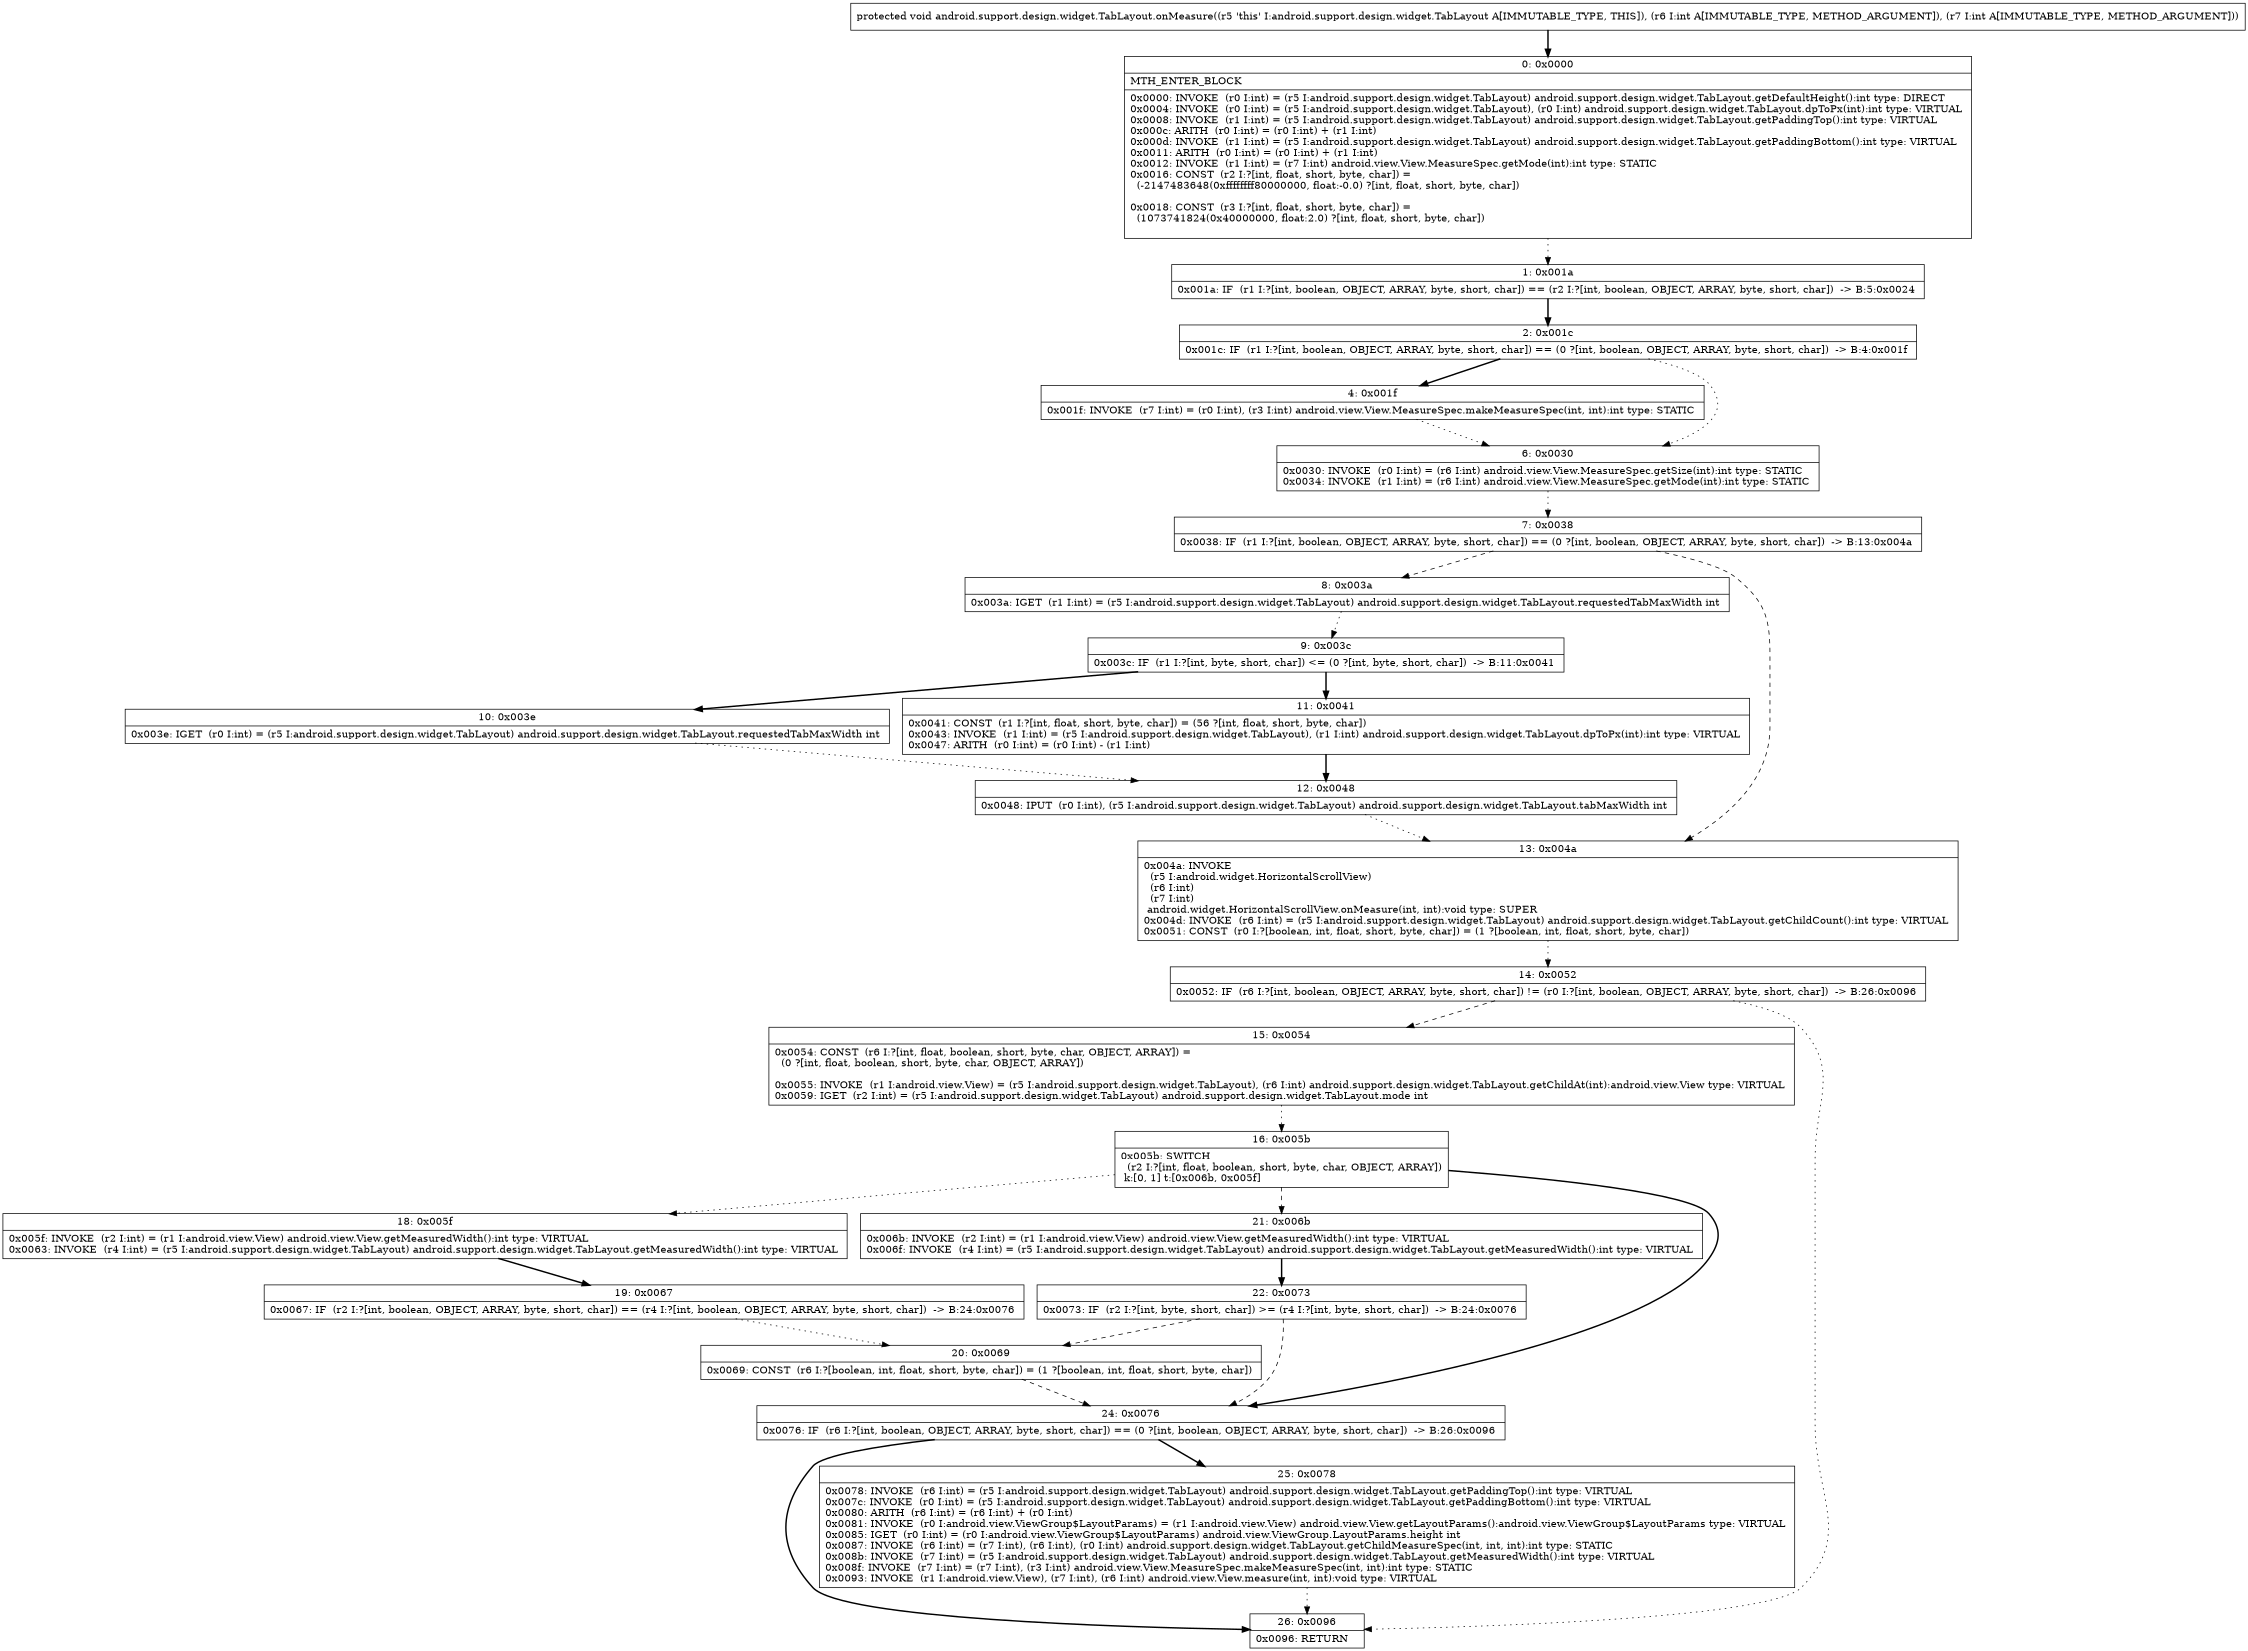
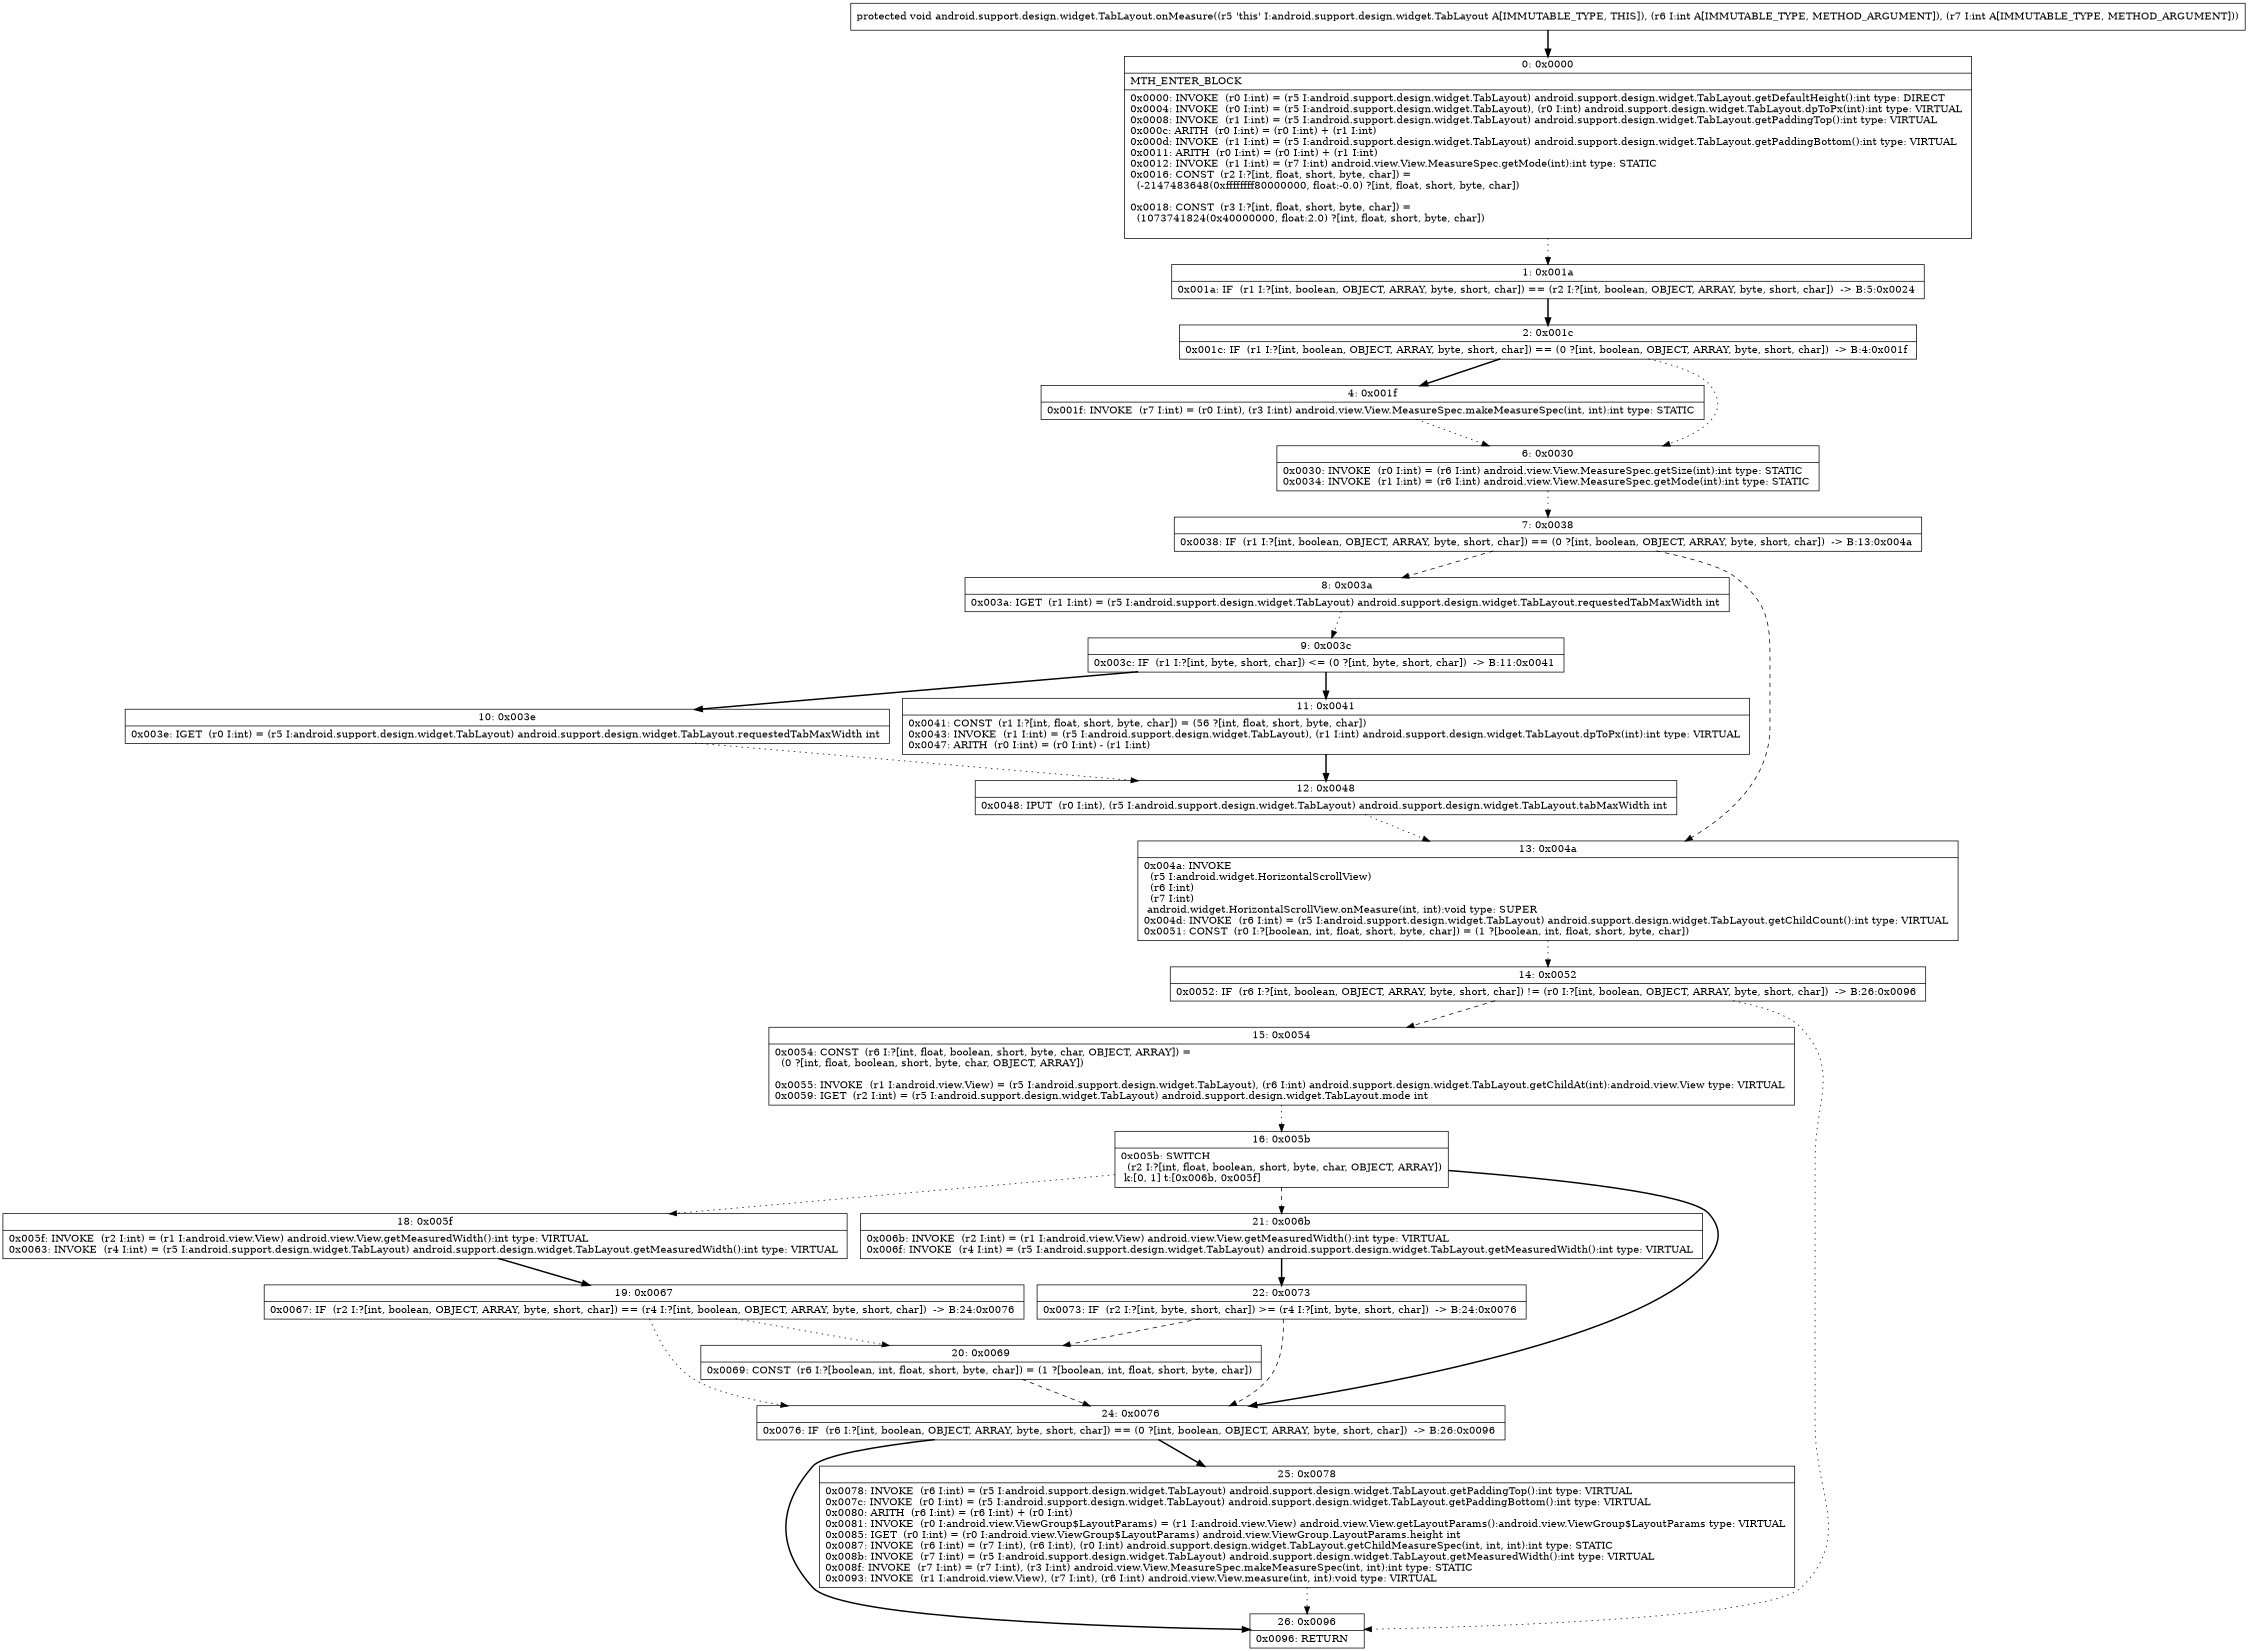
edge "19: 0x0067" -> "24: 0x0076": added
